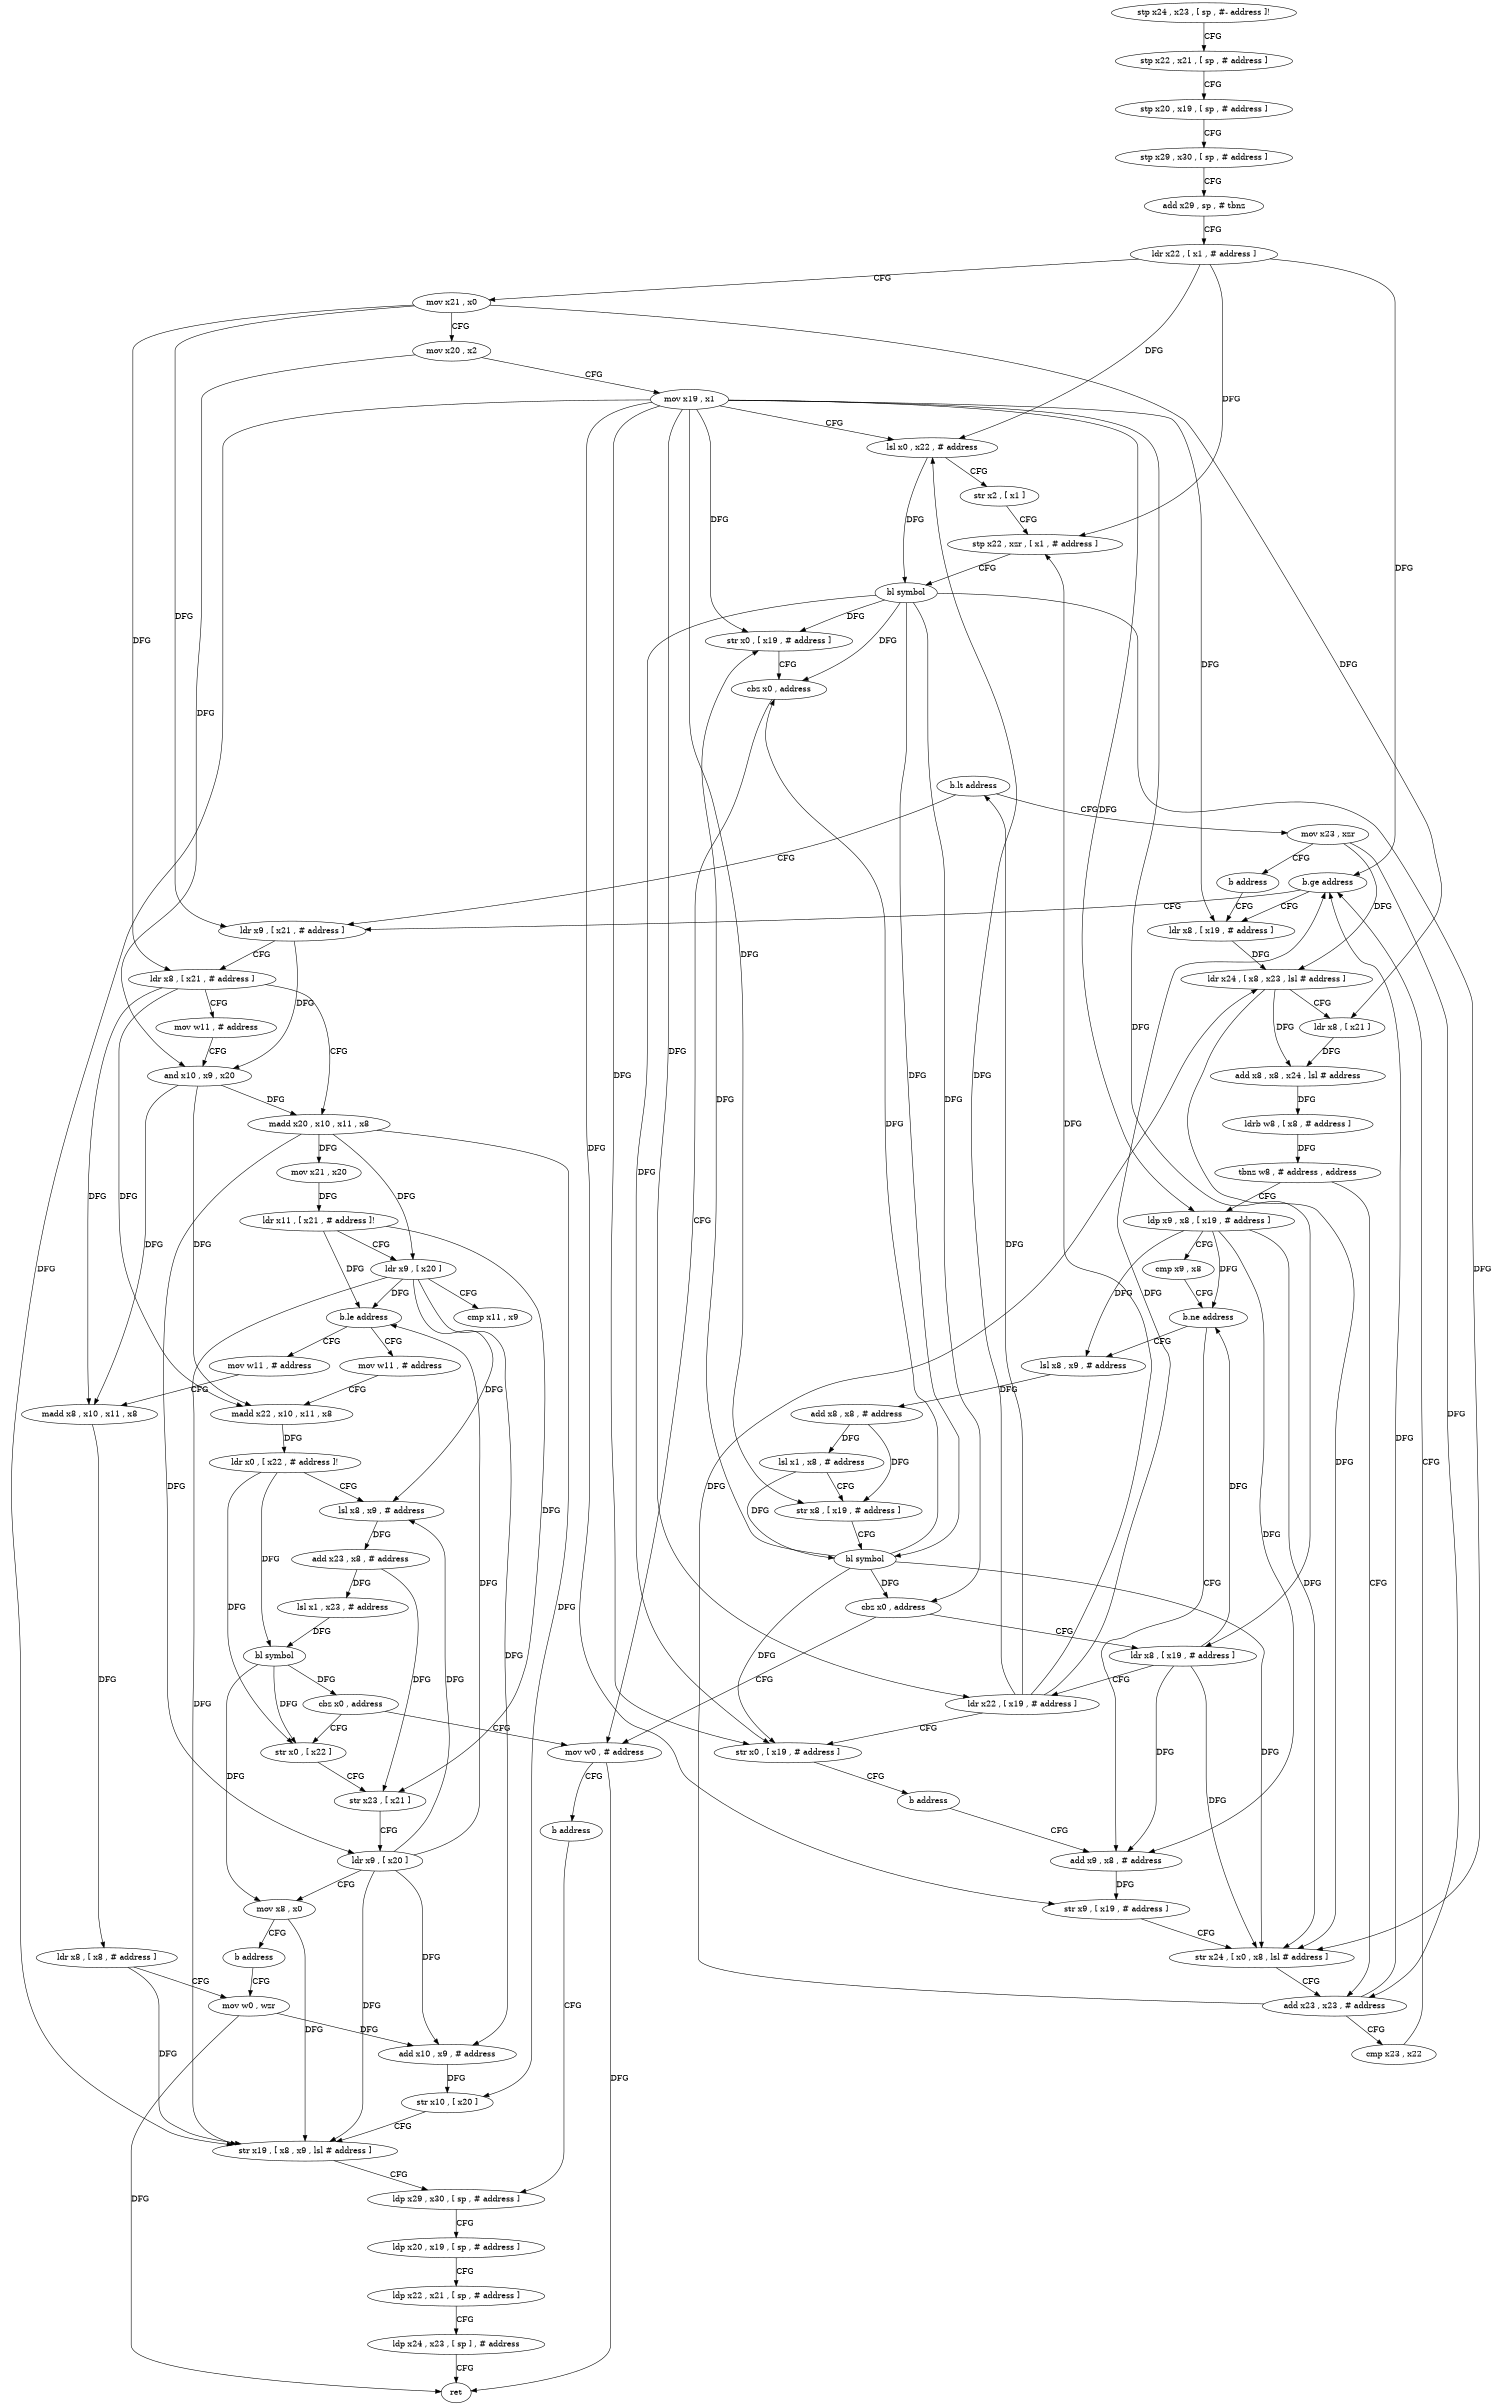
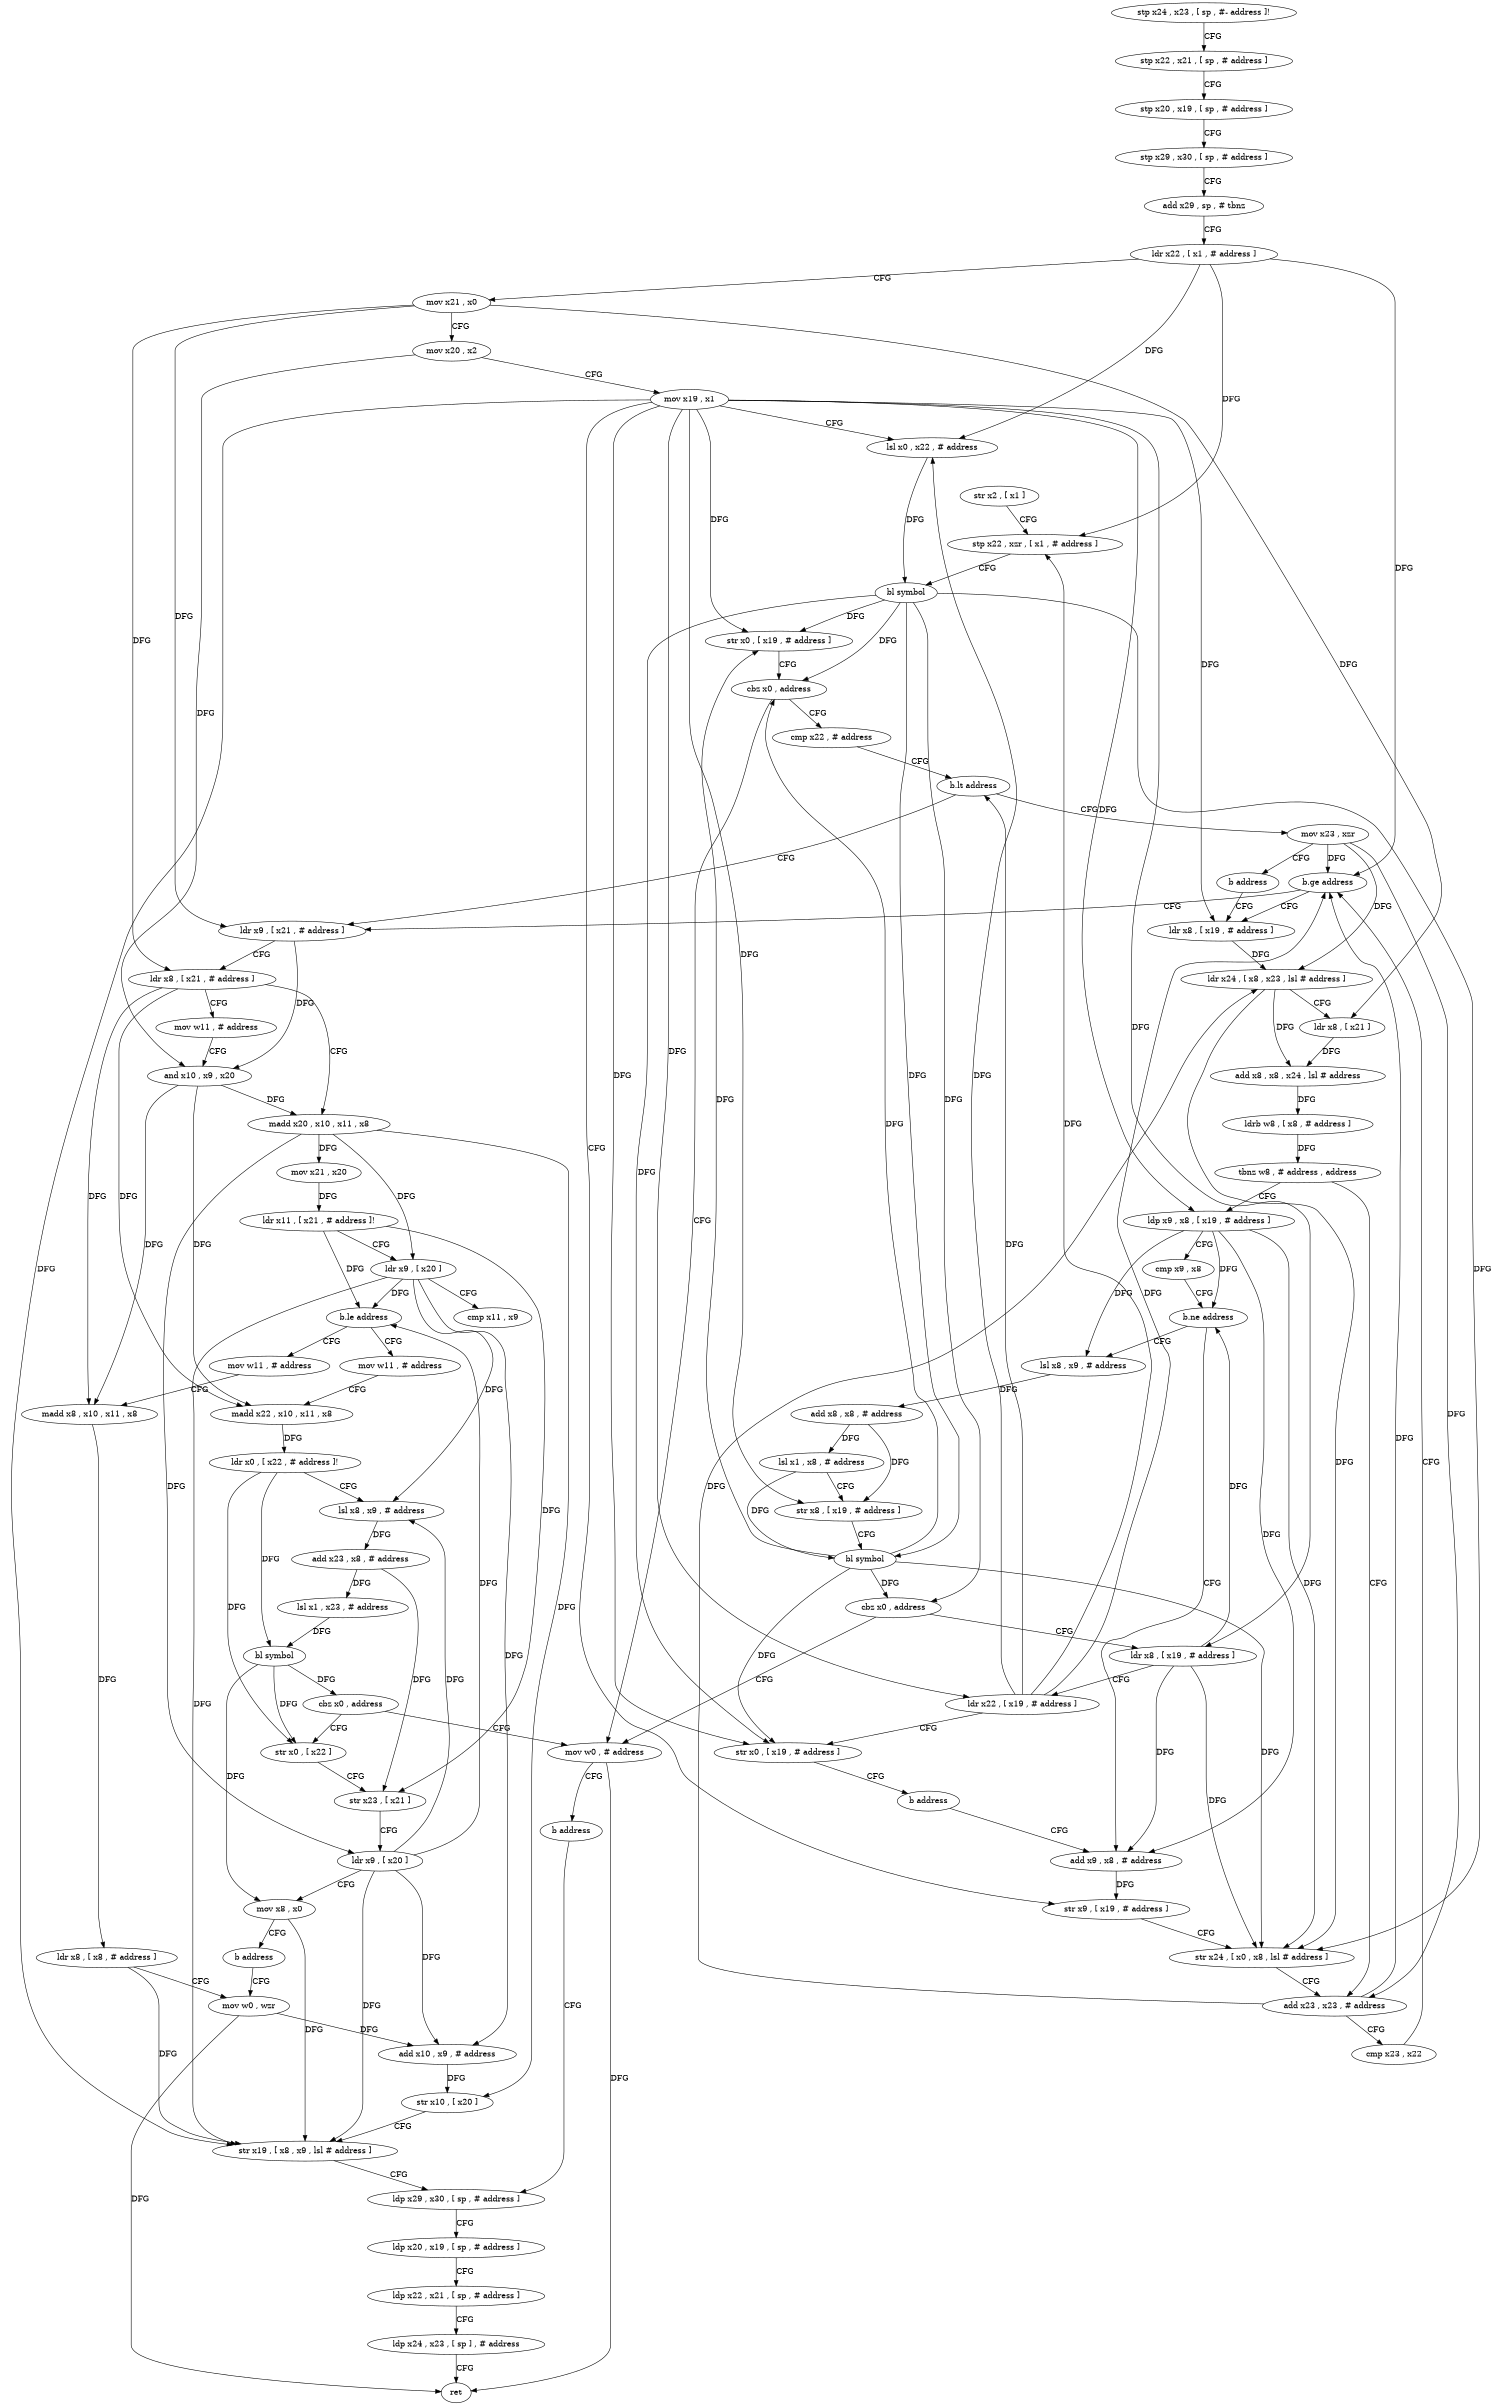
edge "lsl x0 , x22 , # address" -> "str x2 , [ x1 ]": removed, label "CFG"
node "cmp x22 , # address": added
edge "mov x23 , xzr" -> "b.ge address": added, label "DFG"
edge "mov x19 , x1" -> "str x9 , [ x19 , # address ]": label "DFG" -> "CFG"
